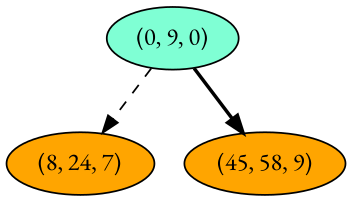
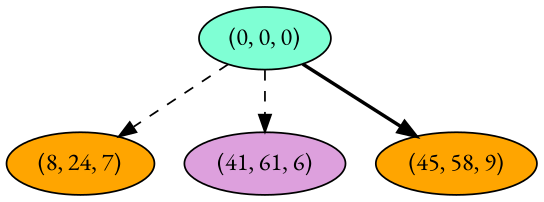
node "(0, 9, 0)": label "(0, 9, 0)" -> "(0, 0, 0)"
node "(41, 61, 6)": added
